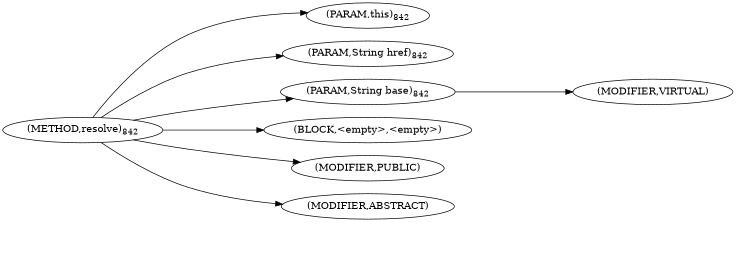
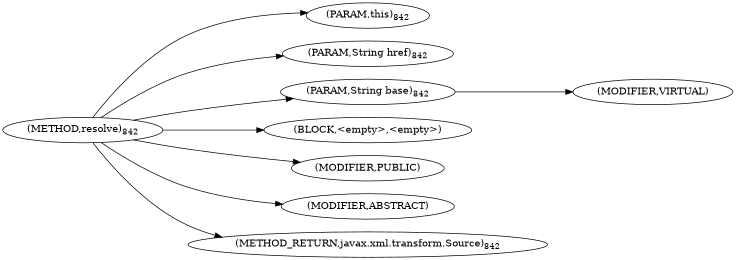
node "(METHOD_RETURN,javax.xml.transform.Source)": added
